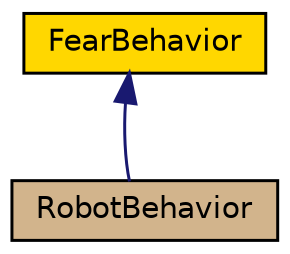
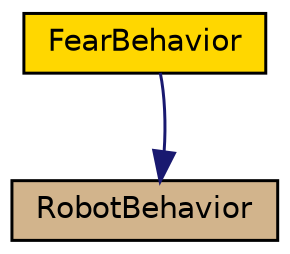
edge "RobotBehavior" -> "FearBehavior": reversed
